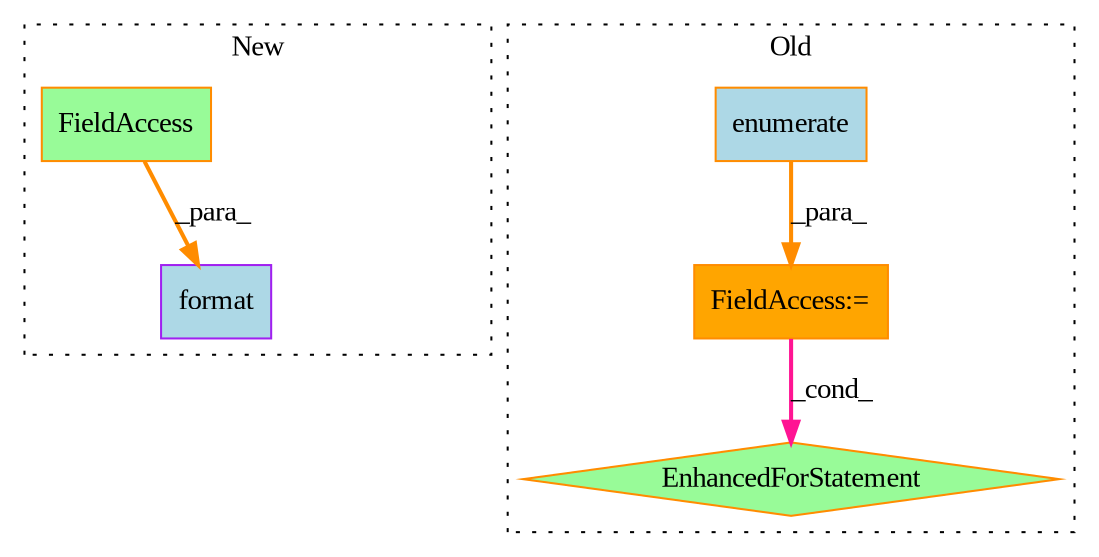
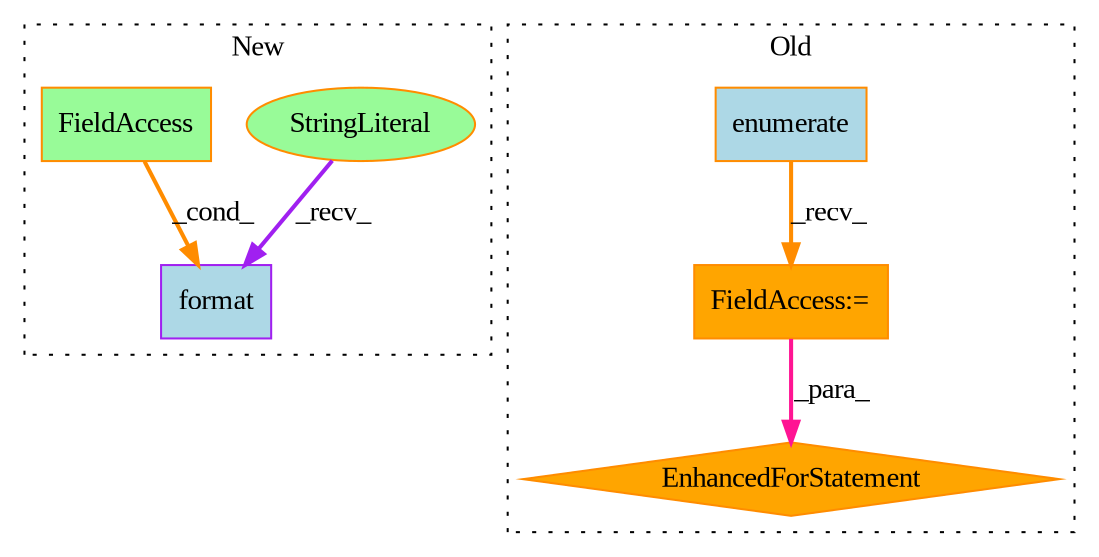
node "StringLiteral": added
edge "FieldAccess" -> "format": label "_para_" -> "_cond_"
edge "enumerate" -> "FieldAccess:=": label "_para_" -> "_recv_"
edge "FieldAccess:=" -> "EnhancedForStatement": label "_cond_" -> "_para_"
node "EnhancedForStatement": fillcolor palegreen -> orange
